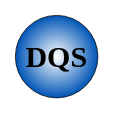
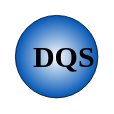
node "DQS": moved (57, 57) -> (64, 57)
